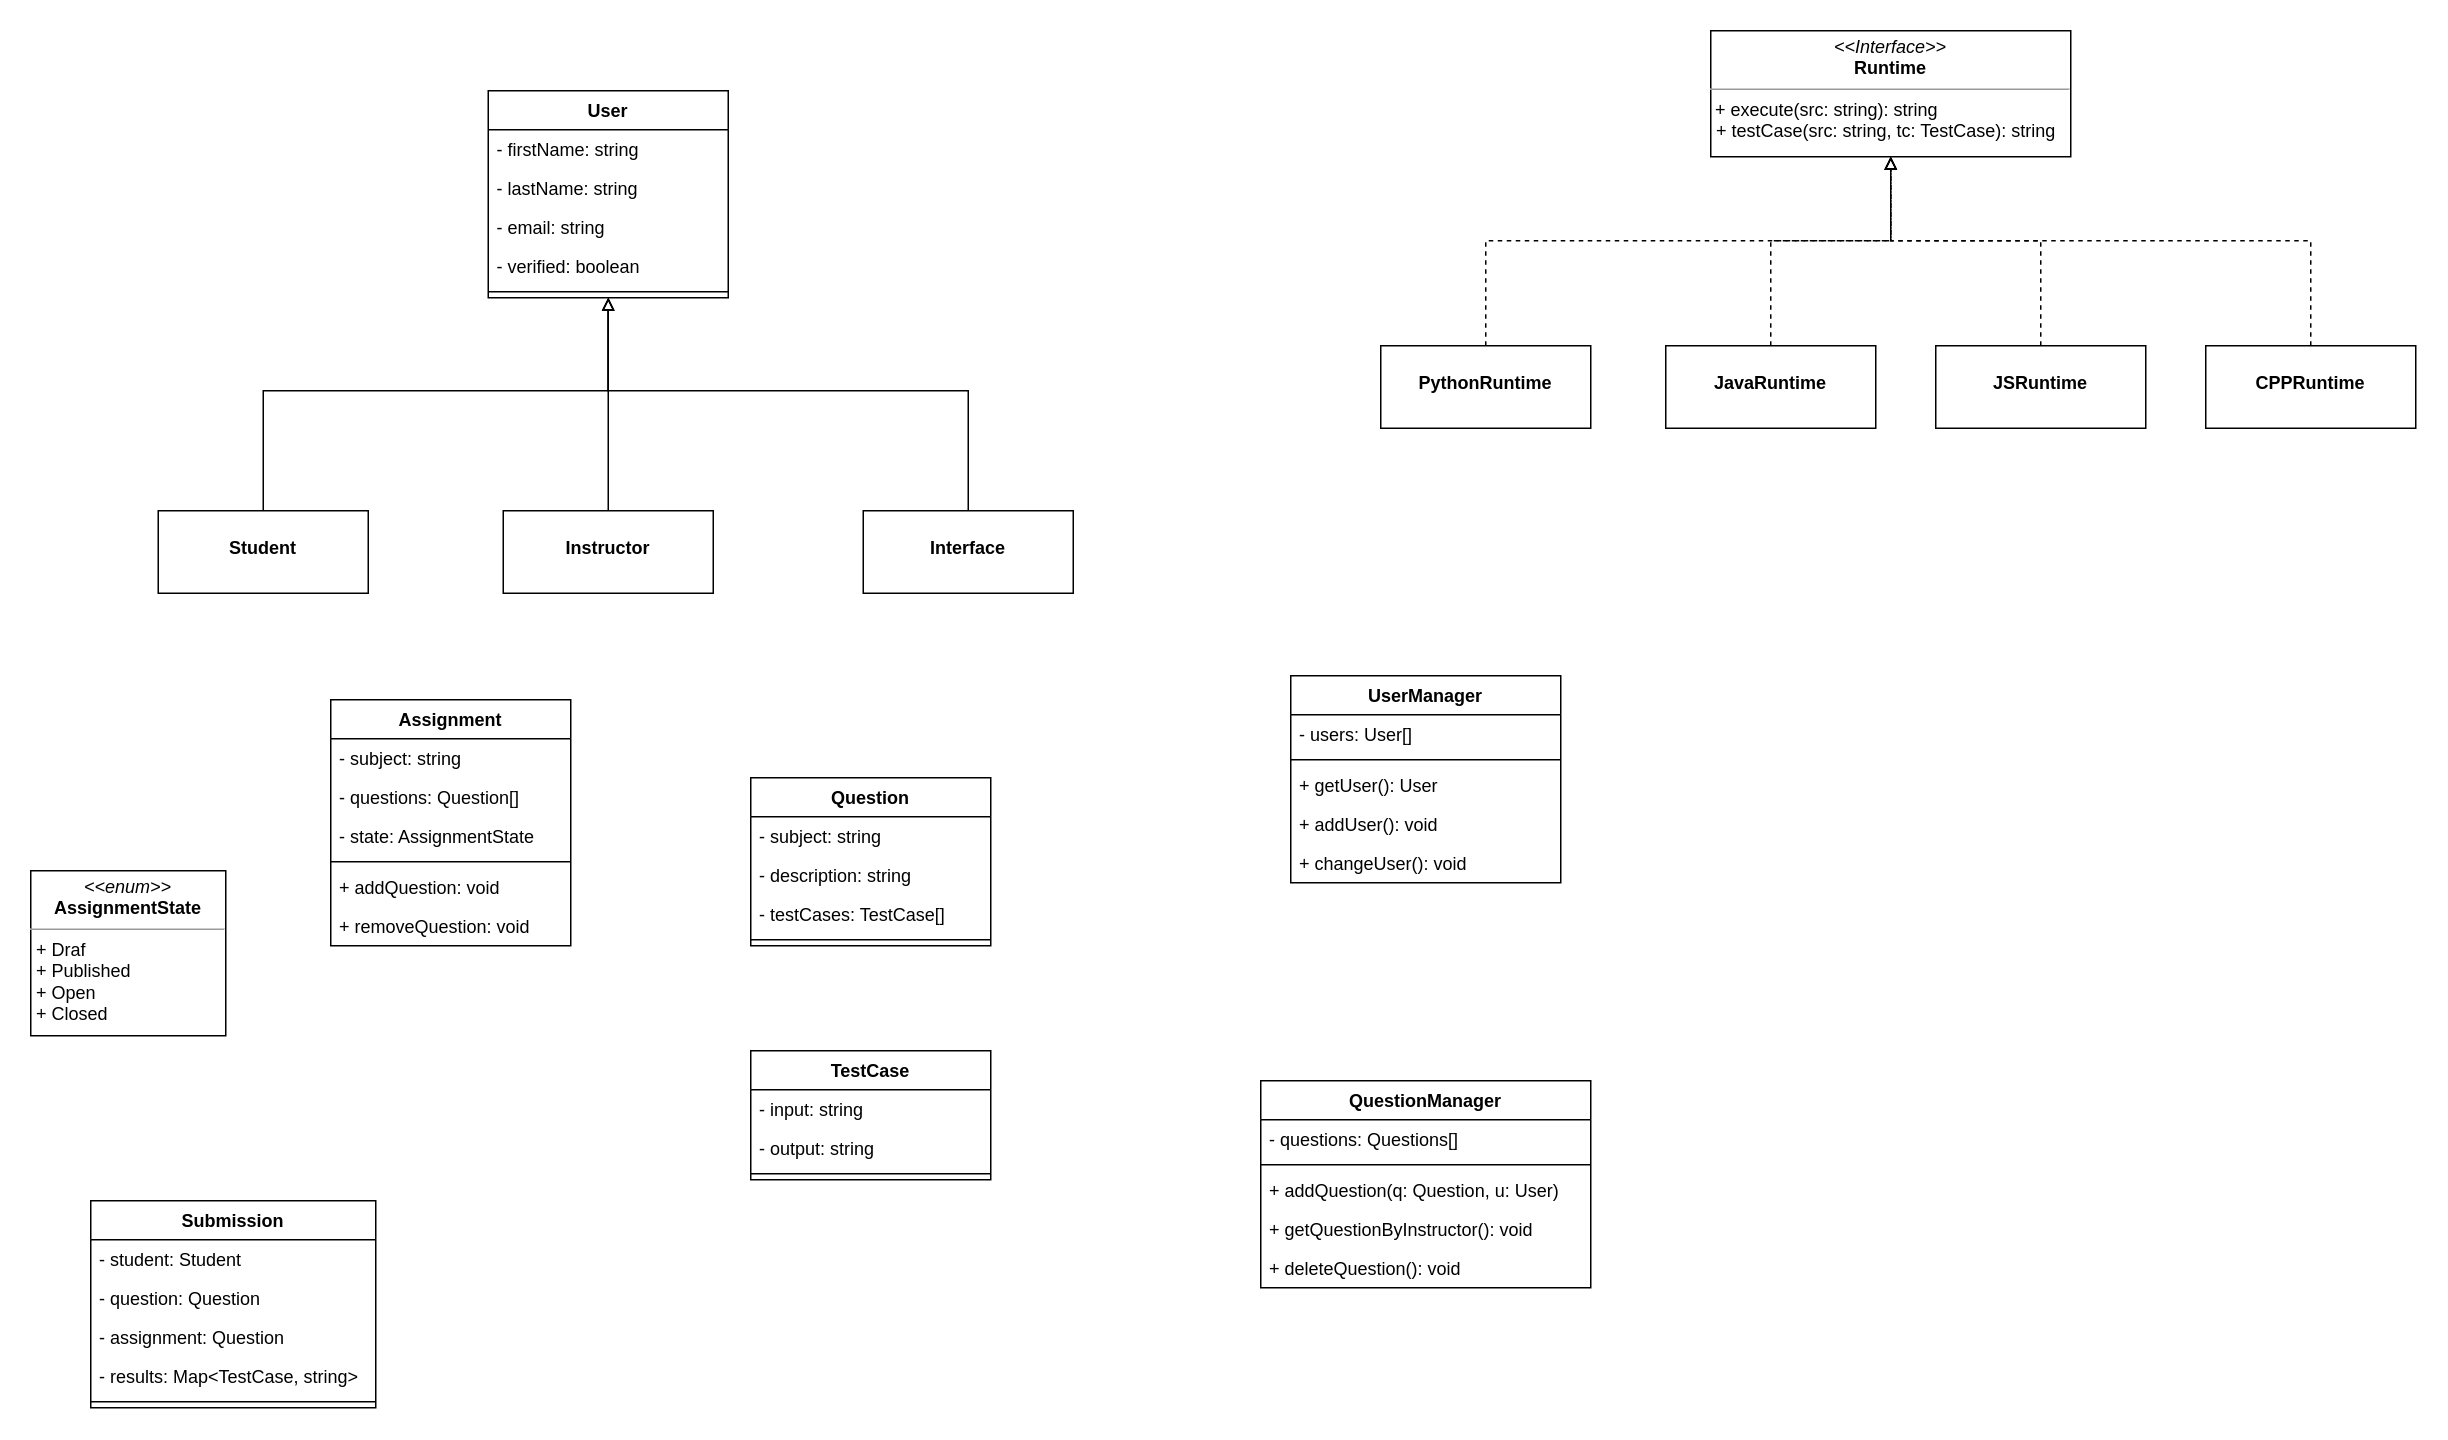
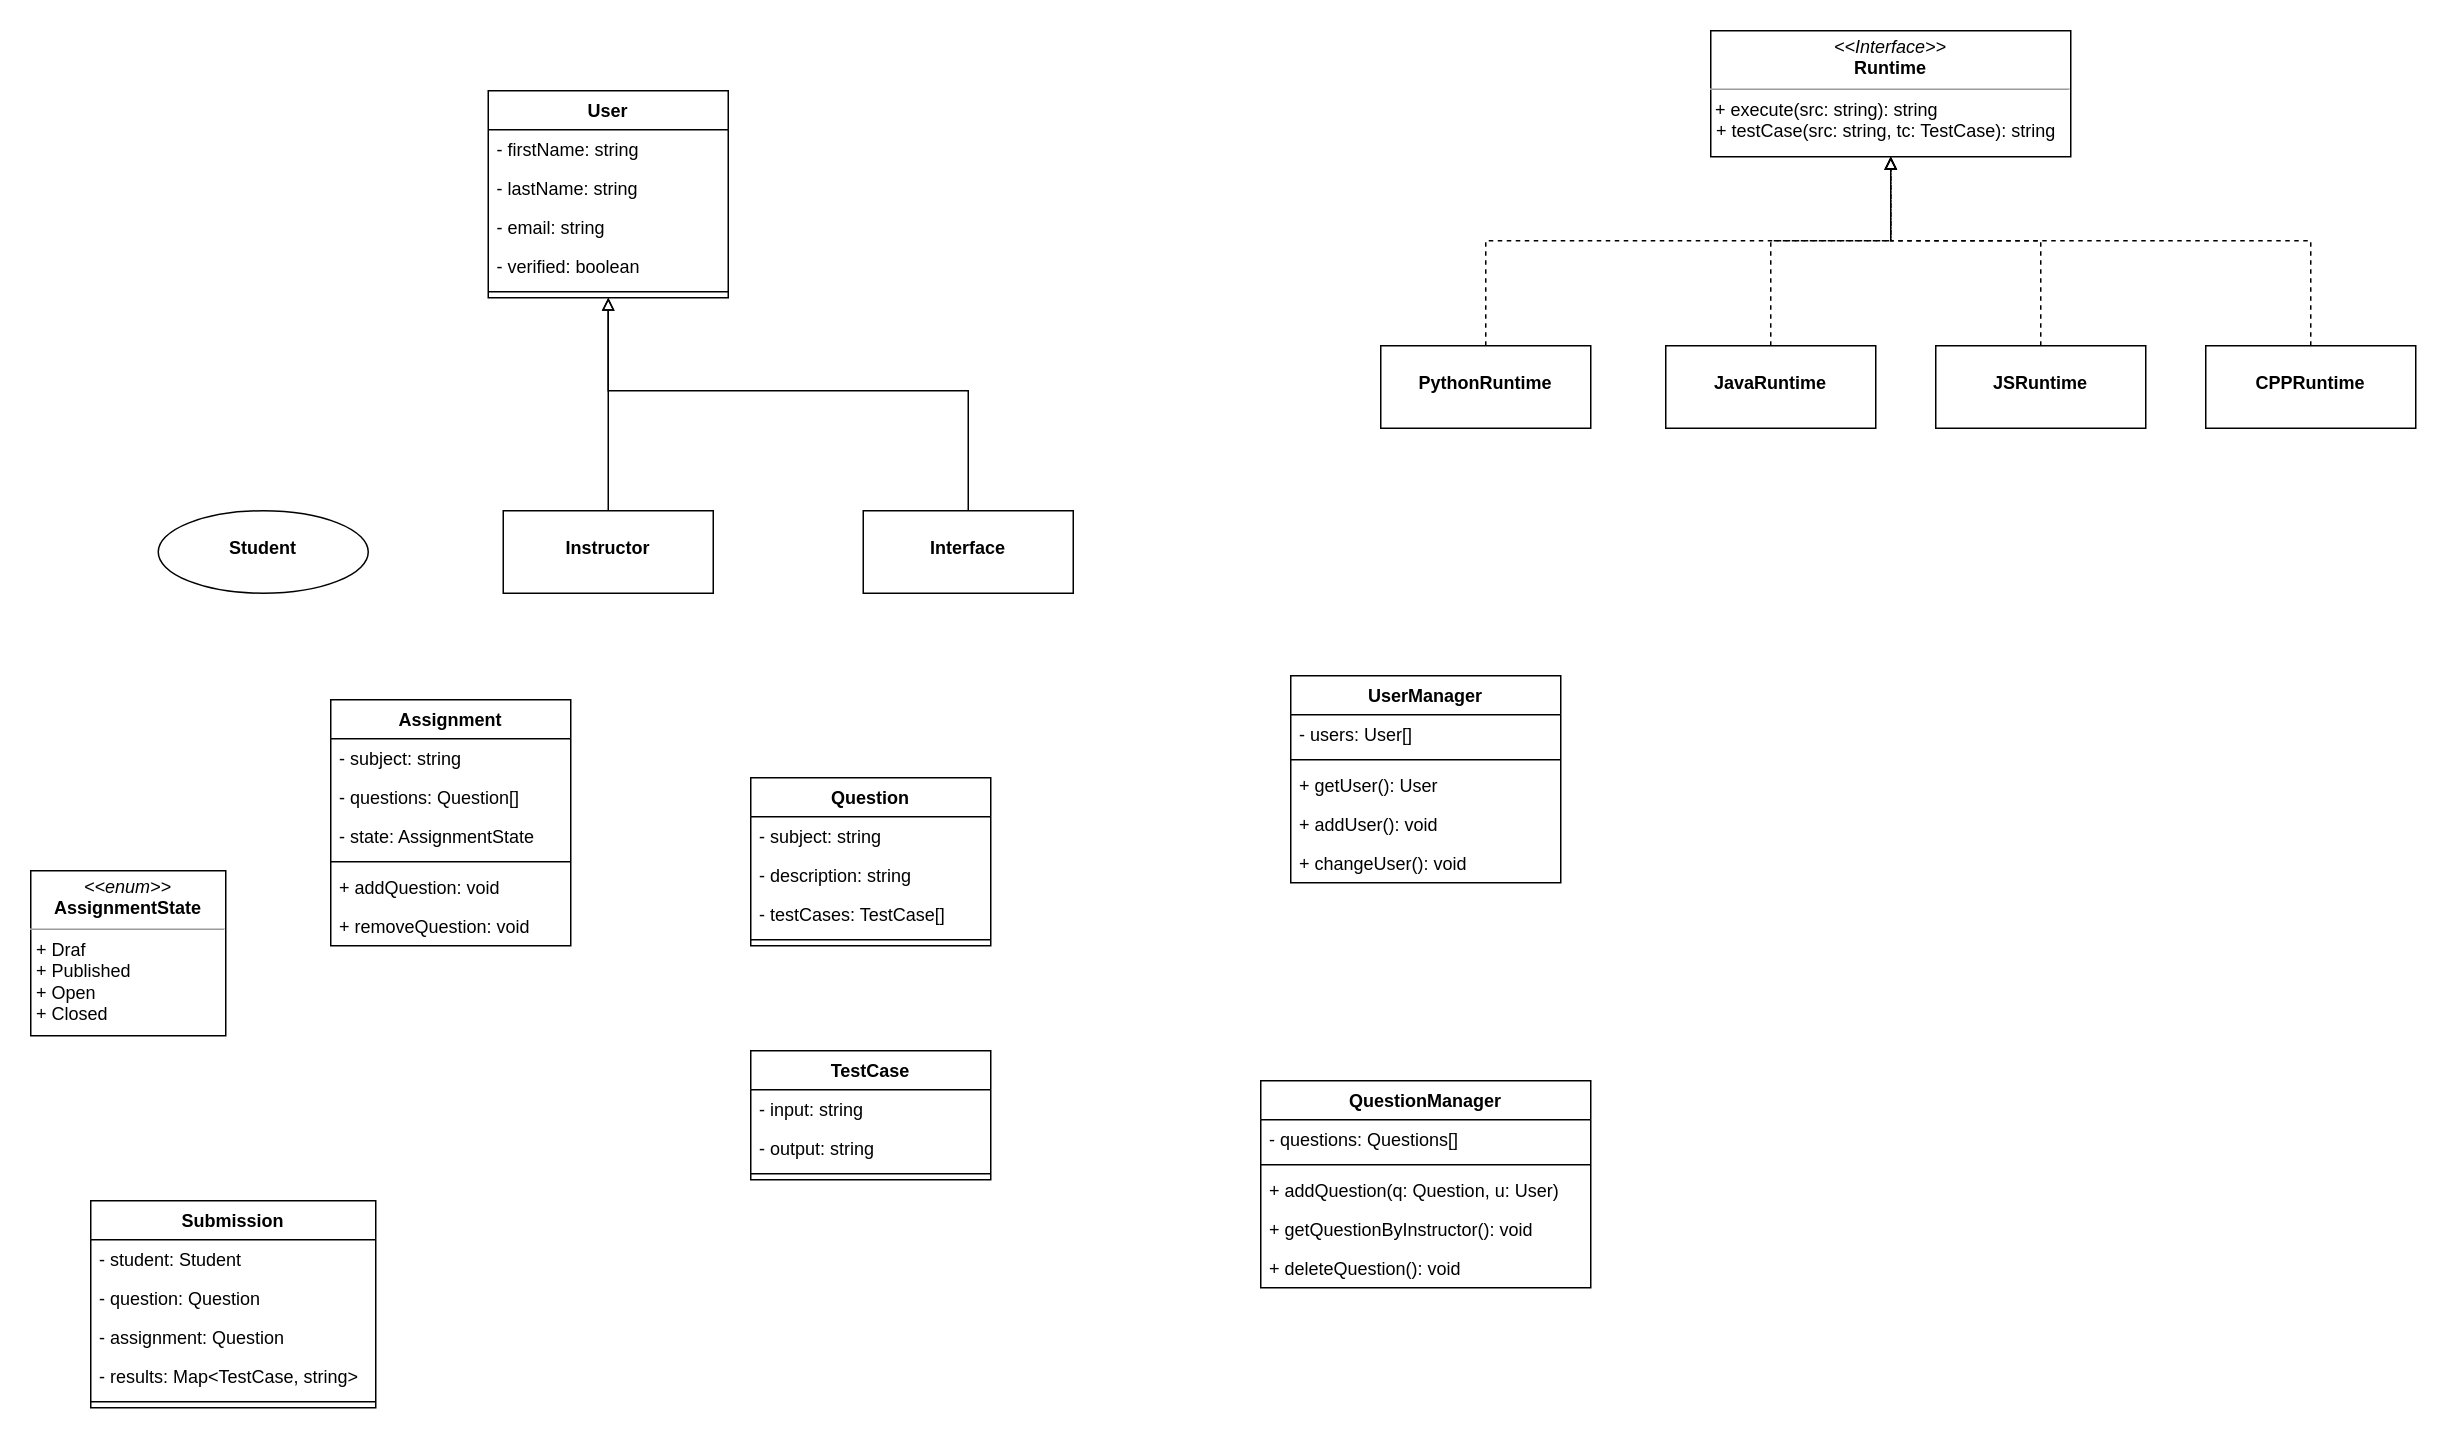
edge "Student" -> "User": removed
node "Student": shape rectangle -> ellipse
